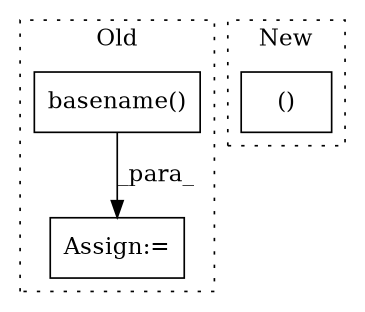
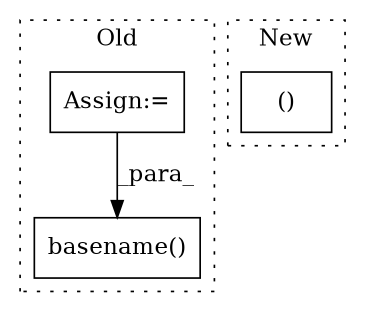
edge "basename()" -> "Assign:=": reversed
